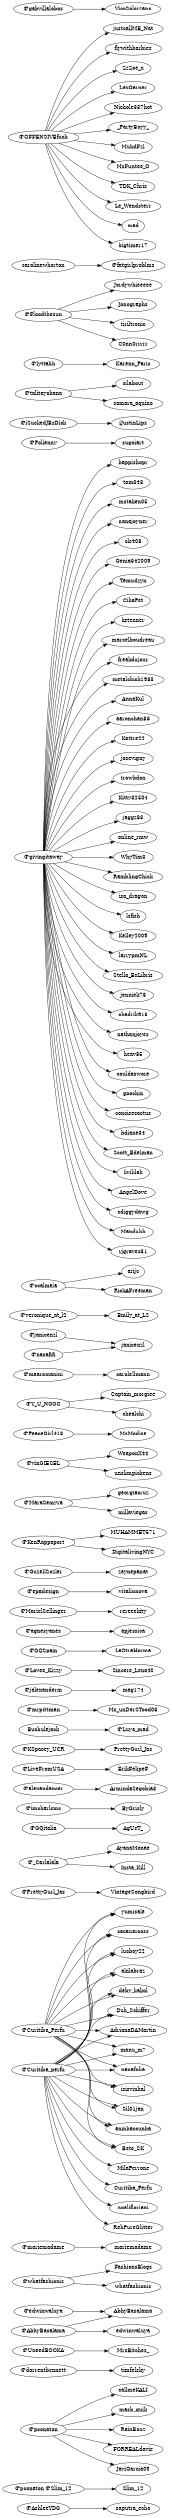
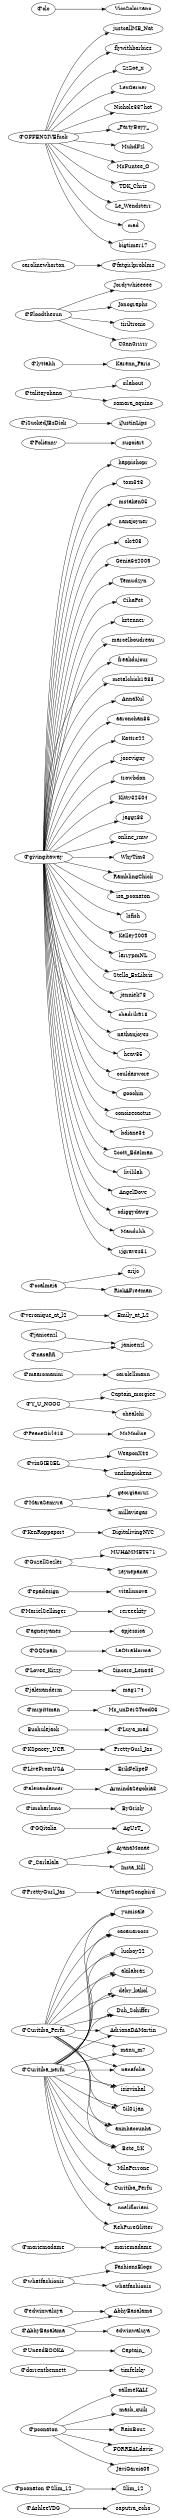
node "@gabvillalobos": label "@gabvillalobos" -> "@clc"
node "isa_dragon": label "isa_dragon" -> "isa_pconaton"
edge "@KenRappaport" -> "MUHAMMET571": now "@GuzellSozler" -> "MUHAMMET571"
node "MrsBitches_": label "MrsBitches_" -> "Captain_"
